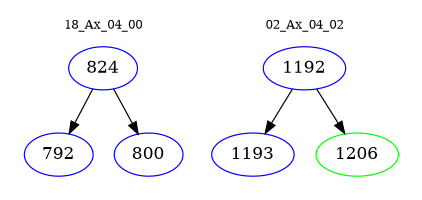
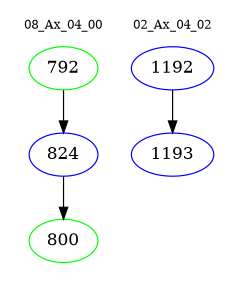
cluster "18_Ax_04_00": label "18_Ax_04_00" -> "08_Ax_04_00"
edge "824" -> "792": reversed
node "792": color blue -> green
node "800": color blue -> green
node "1206": removed
